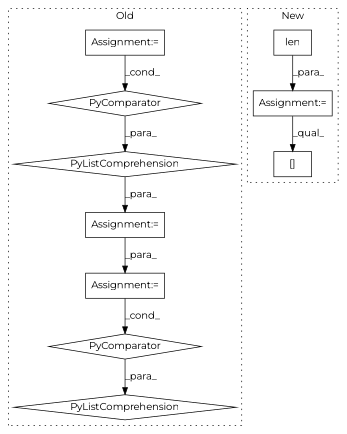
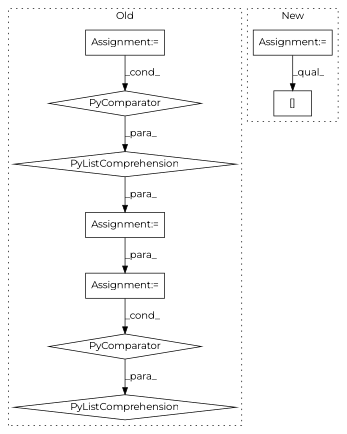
node "len": removed
